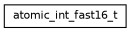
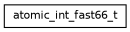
node "atomic_int_fast16_t": label "atomic_int_fast16_t" -> "atomic_int_fast66_t"
